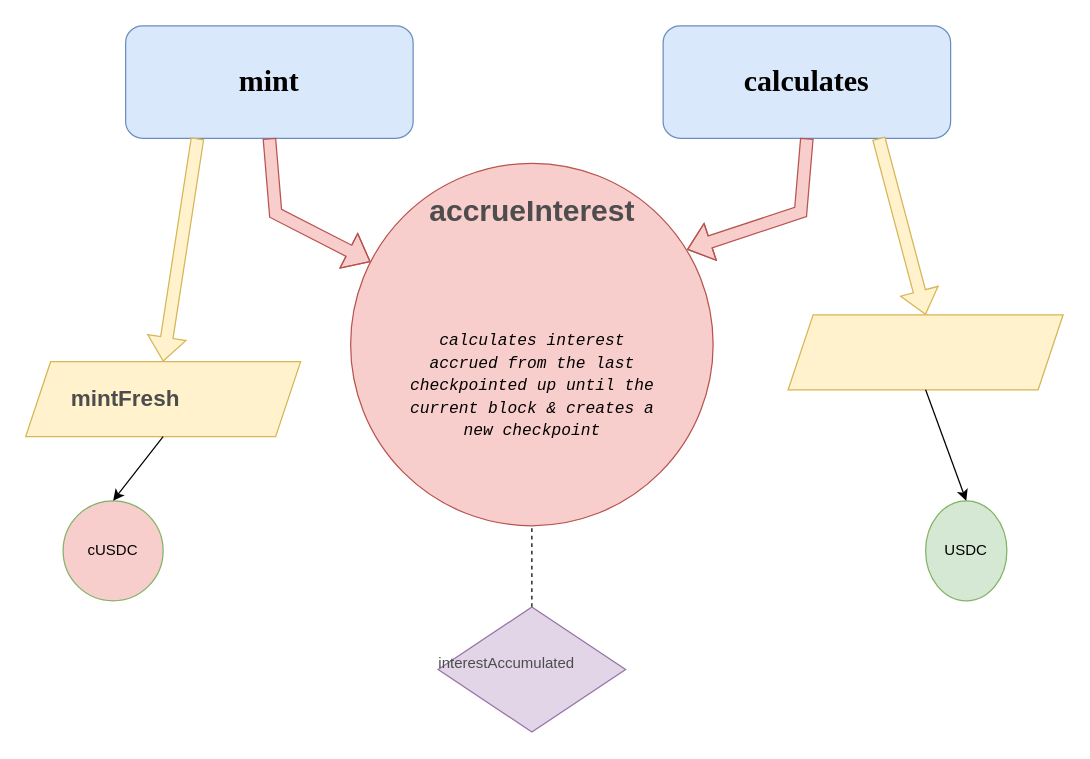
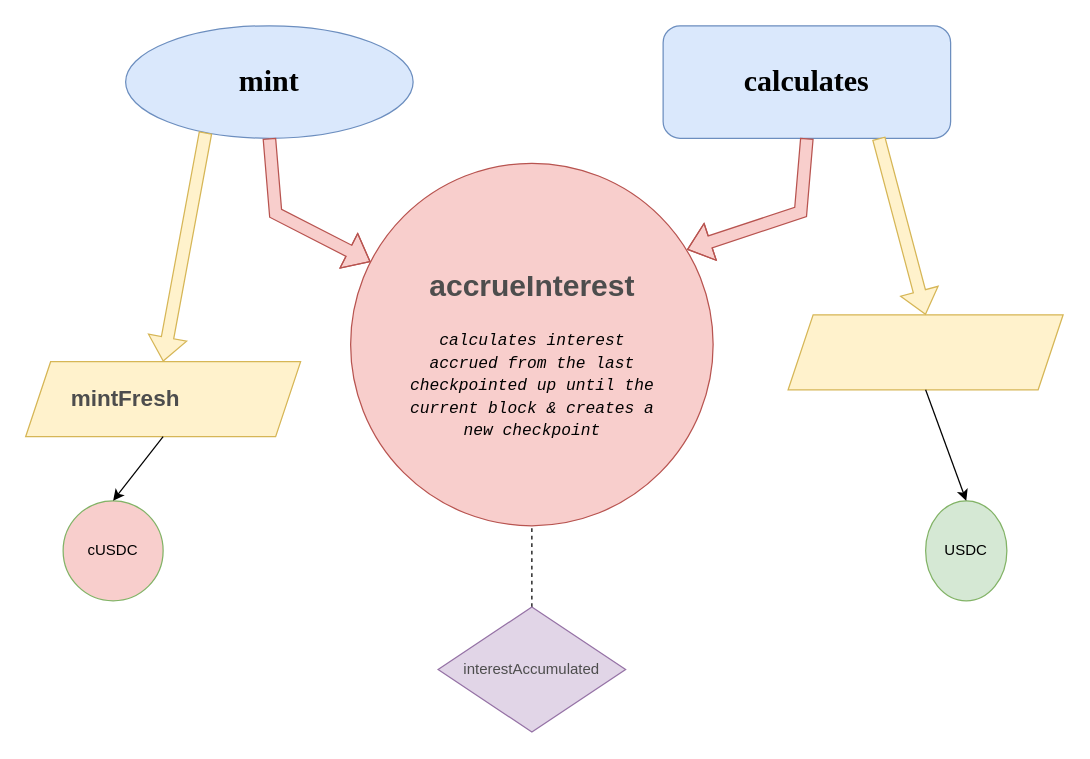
node "mint": shape rounded rectangle -> ellipse
node "accrueInterest": moved (532, 212) -> (532, 287)
node "interestAccumulated": moved (507, 663) -> (532, 669)
